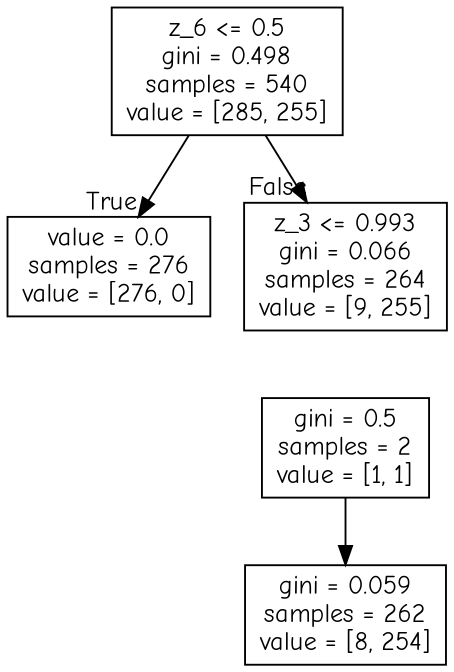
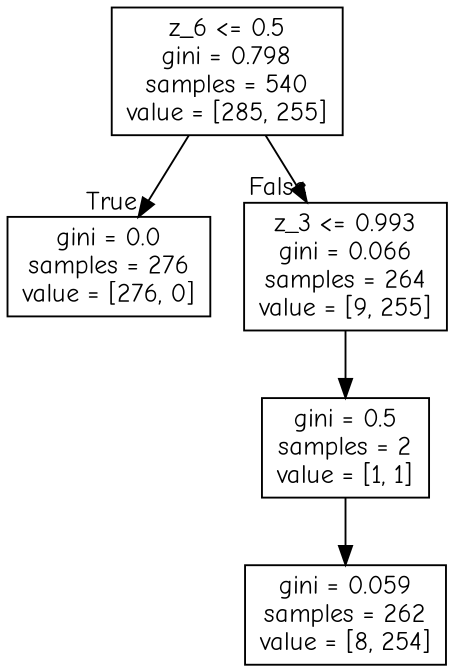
node "z_6 <= 0.5 gini = 0.498 samples = 540 value = [285, 255]": label "z_6 <= 0.5 gini = 0.498 samples = 540 value = [285, 255]" -> "z_6 <= 0.5 gini = 0.798 samples = 540 value = [285, 255]"
node "value = 0.0 samples = 276 value = [276, 0]": label "value = 0.0 samples = 276 value = [276, 0]" -> "gini = 0.0 samples = 276 value = [276, 0]"
edge "z_3 <= 0.993 gini = 0.066 samples = 264 value = [9, 255]" -> "gini = 0.5 samples = 2 value = [1, 1]": added
